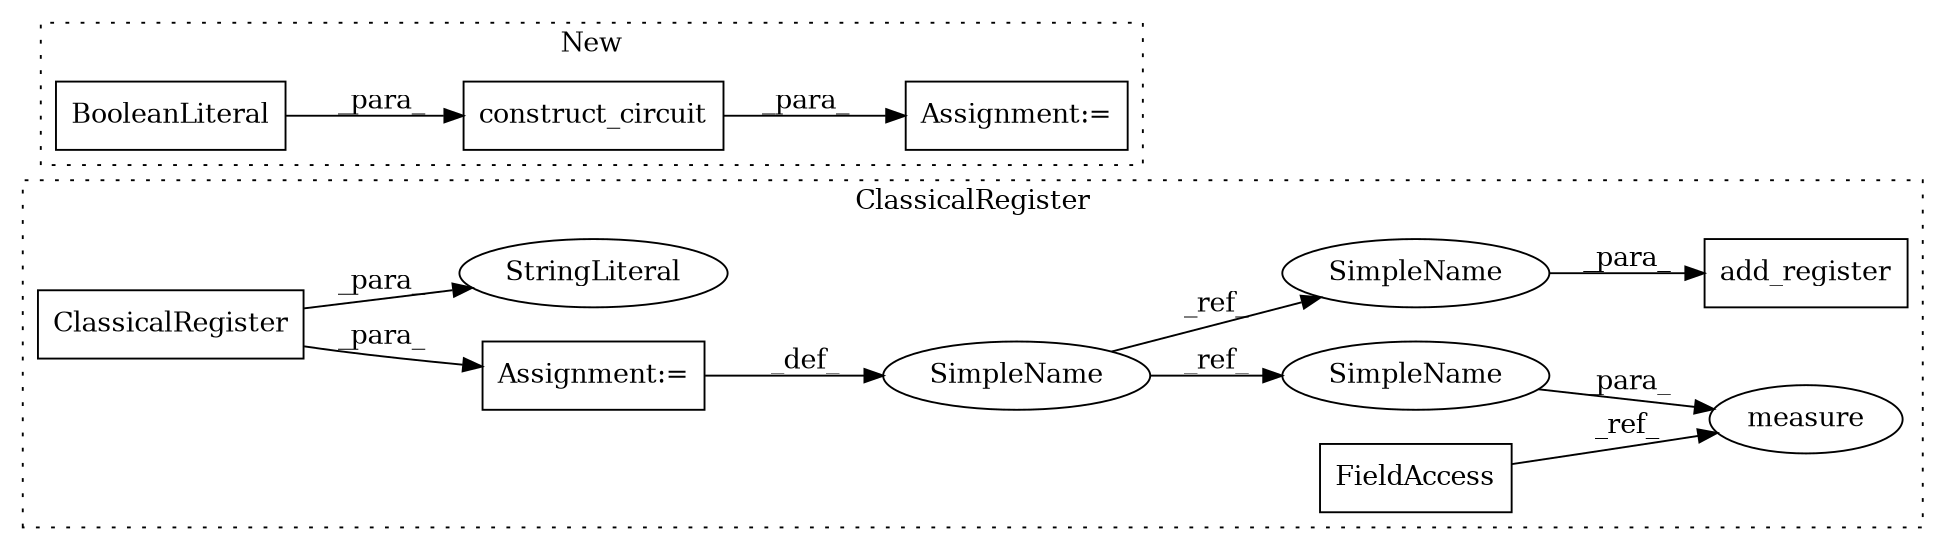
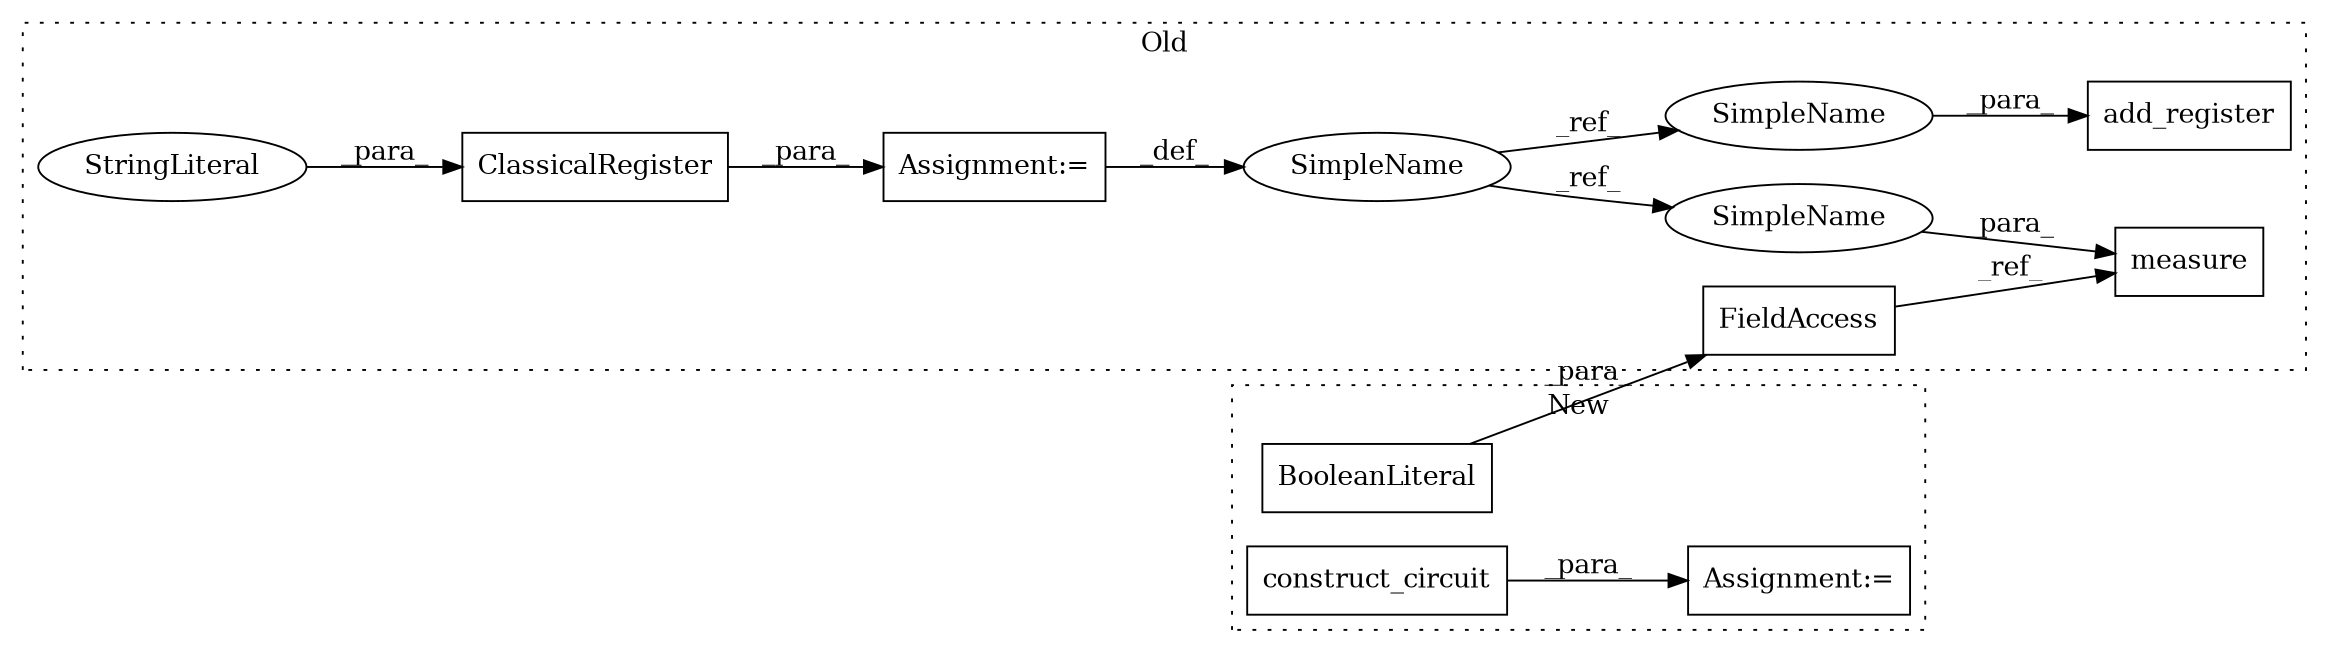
edge "BooleanLiteral" -> "construct_circuit": now "BooleanLiteral" -> "FieldAccess"
cluster "ClassicalRegister": label "ClassicalRegister" -> "Old"
edge "ClassicalRegister" -> "StringLiteral": reversed
node "measure": shape ellipse -> box
